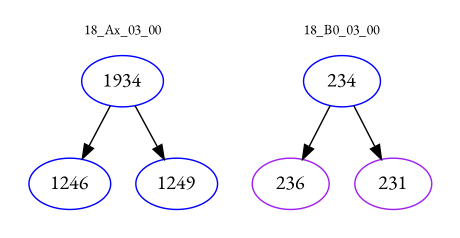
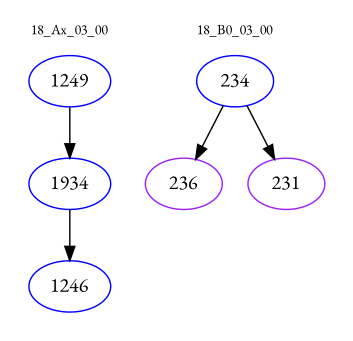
edge "1934" -> "1249": reversed
